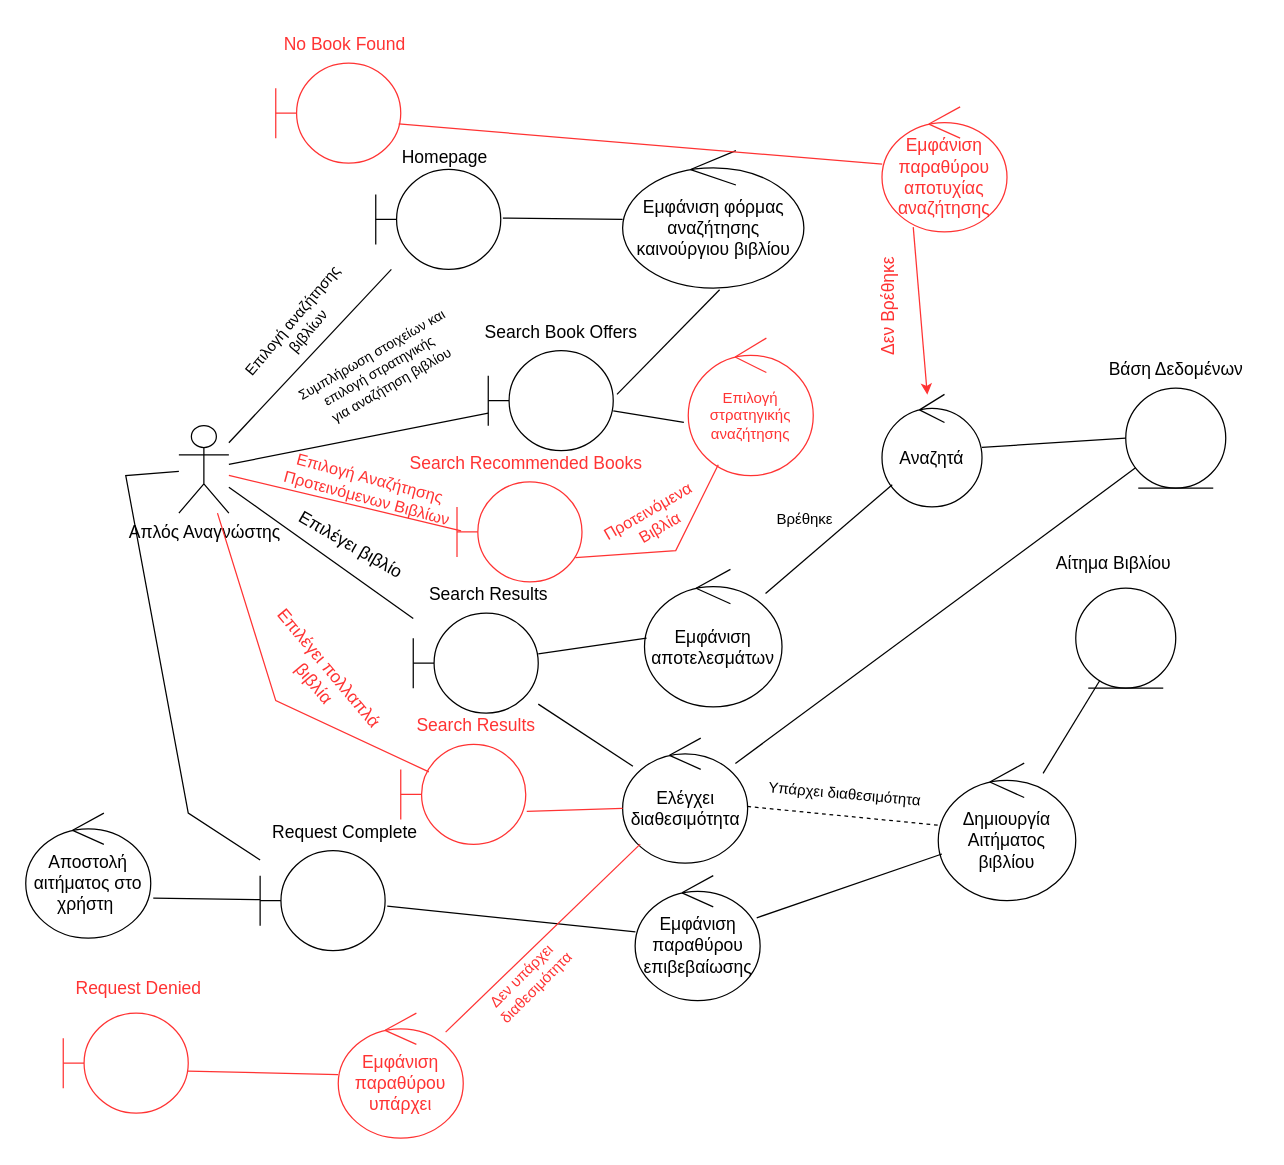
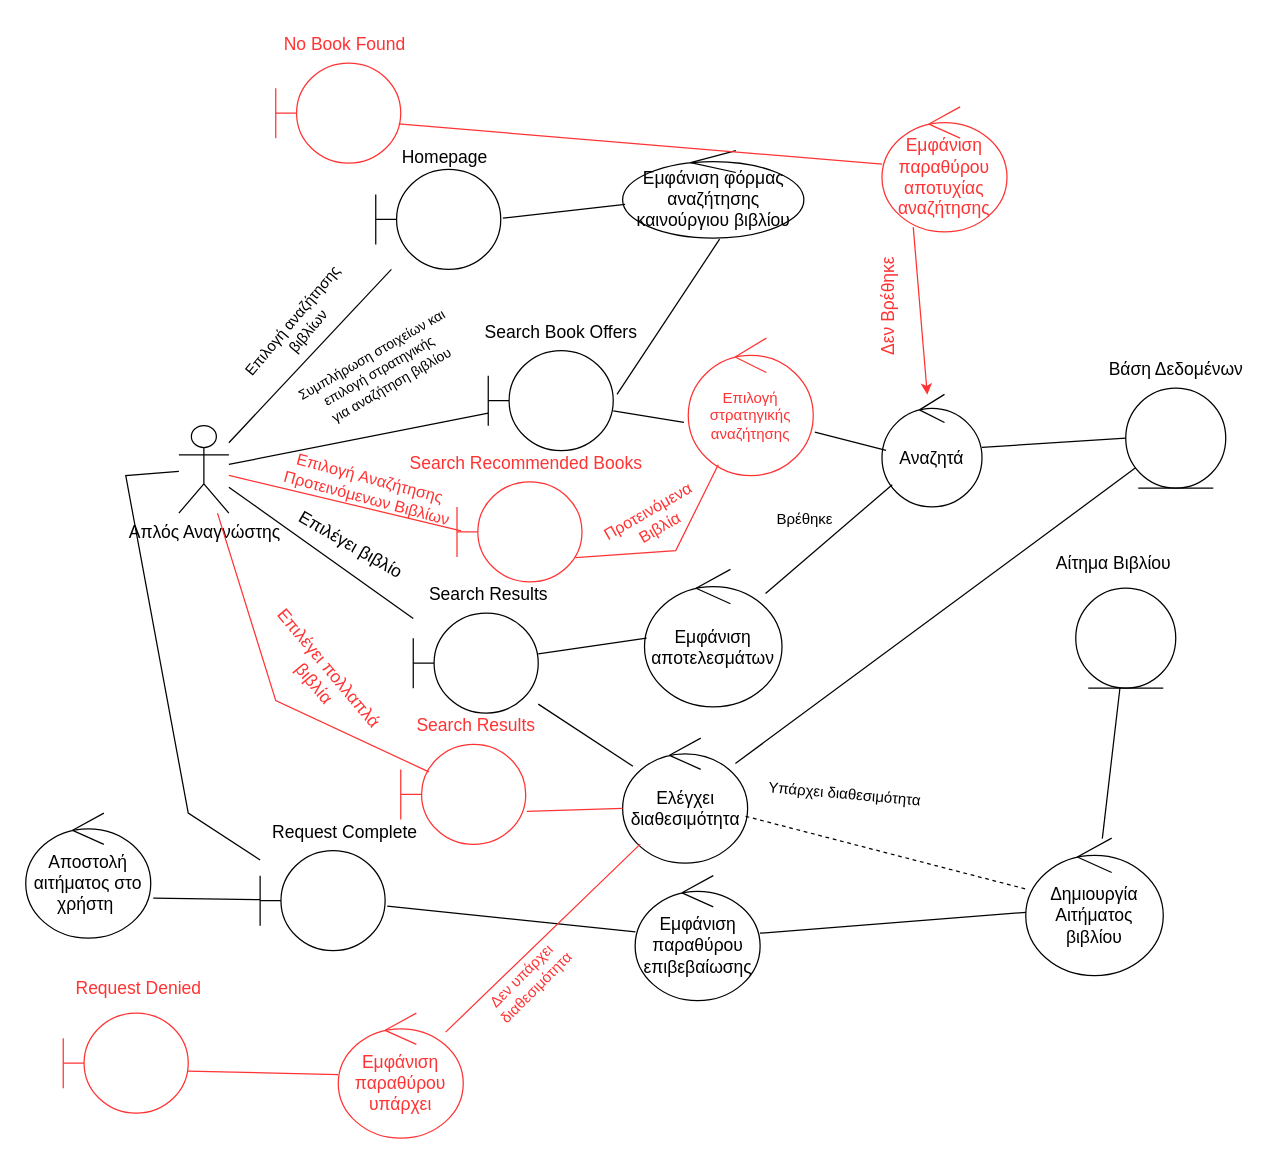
node "Εμφάνιση φόρμας αναζήτησης καινούργιου βιβλίου": size 181x138 -> 181x88
edge "Επιλογή στρατηγικής αναζήτησης" -- "Αναζητά": added
node "Δημιουργία Αιτήματος βιβλίου": moved (1007, 832) -> (1094, 907)
